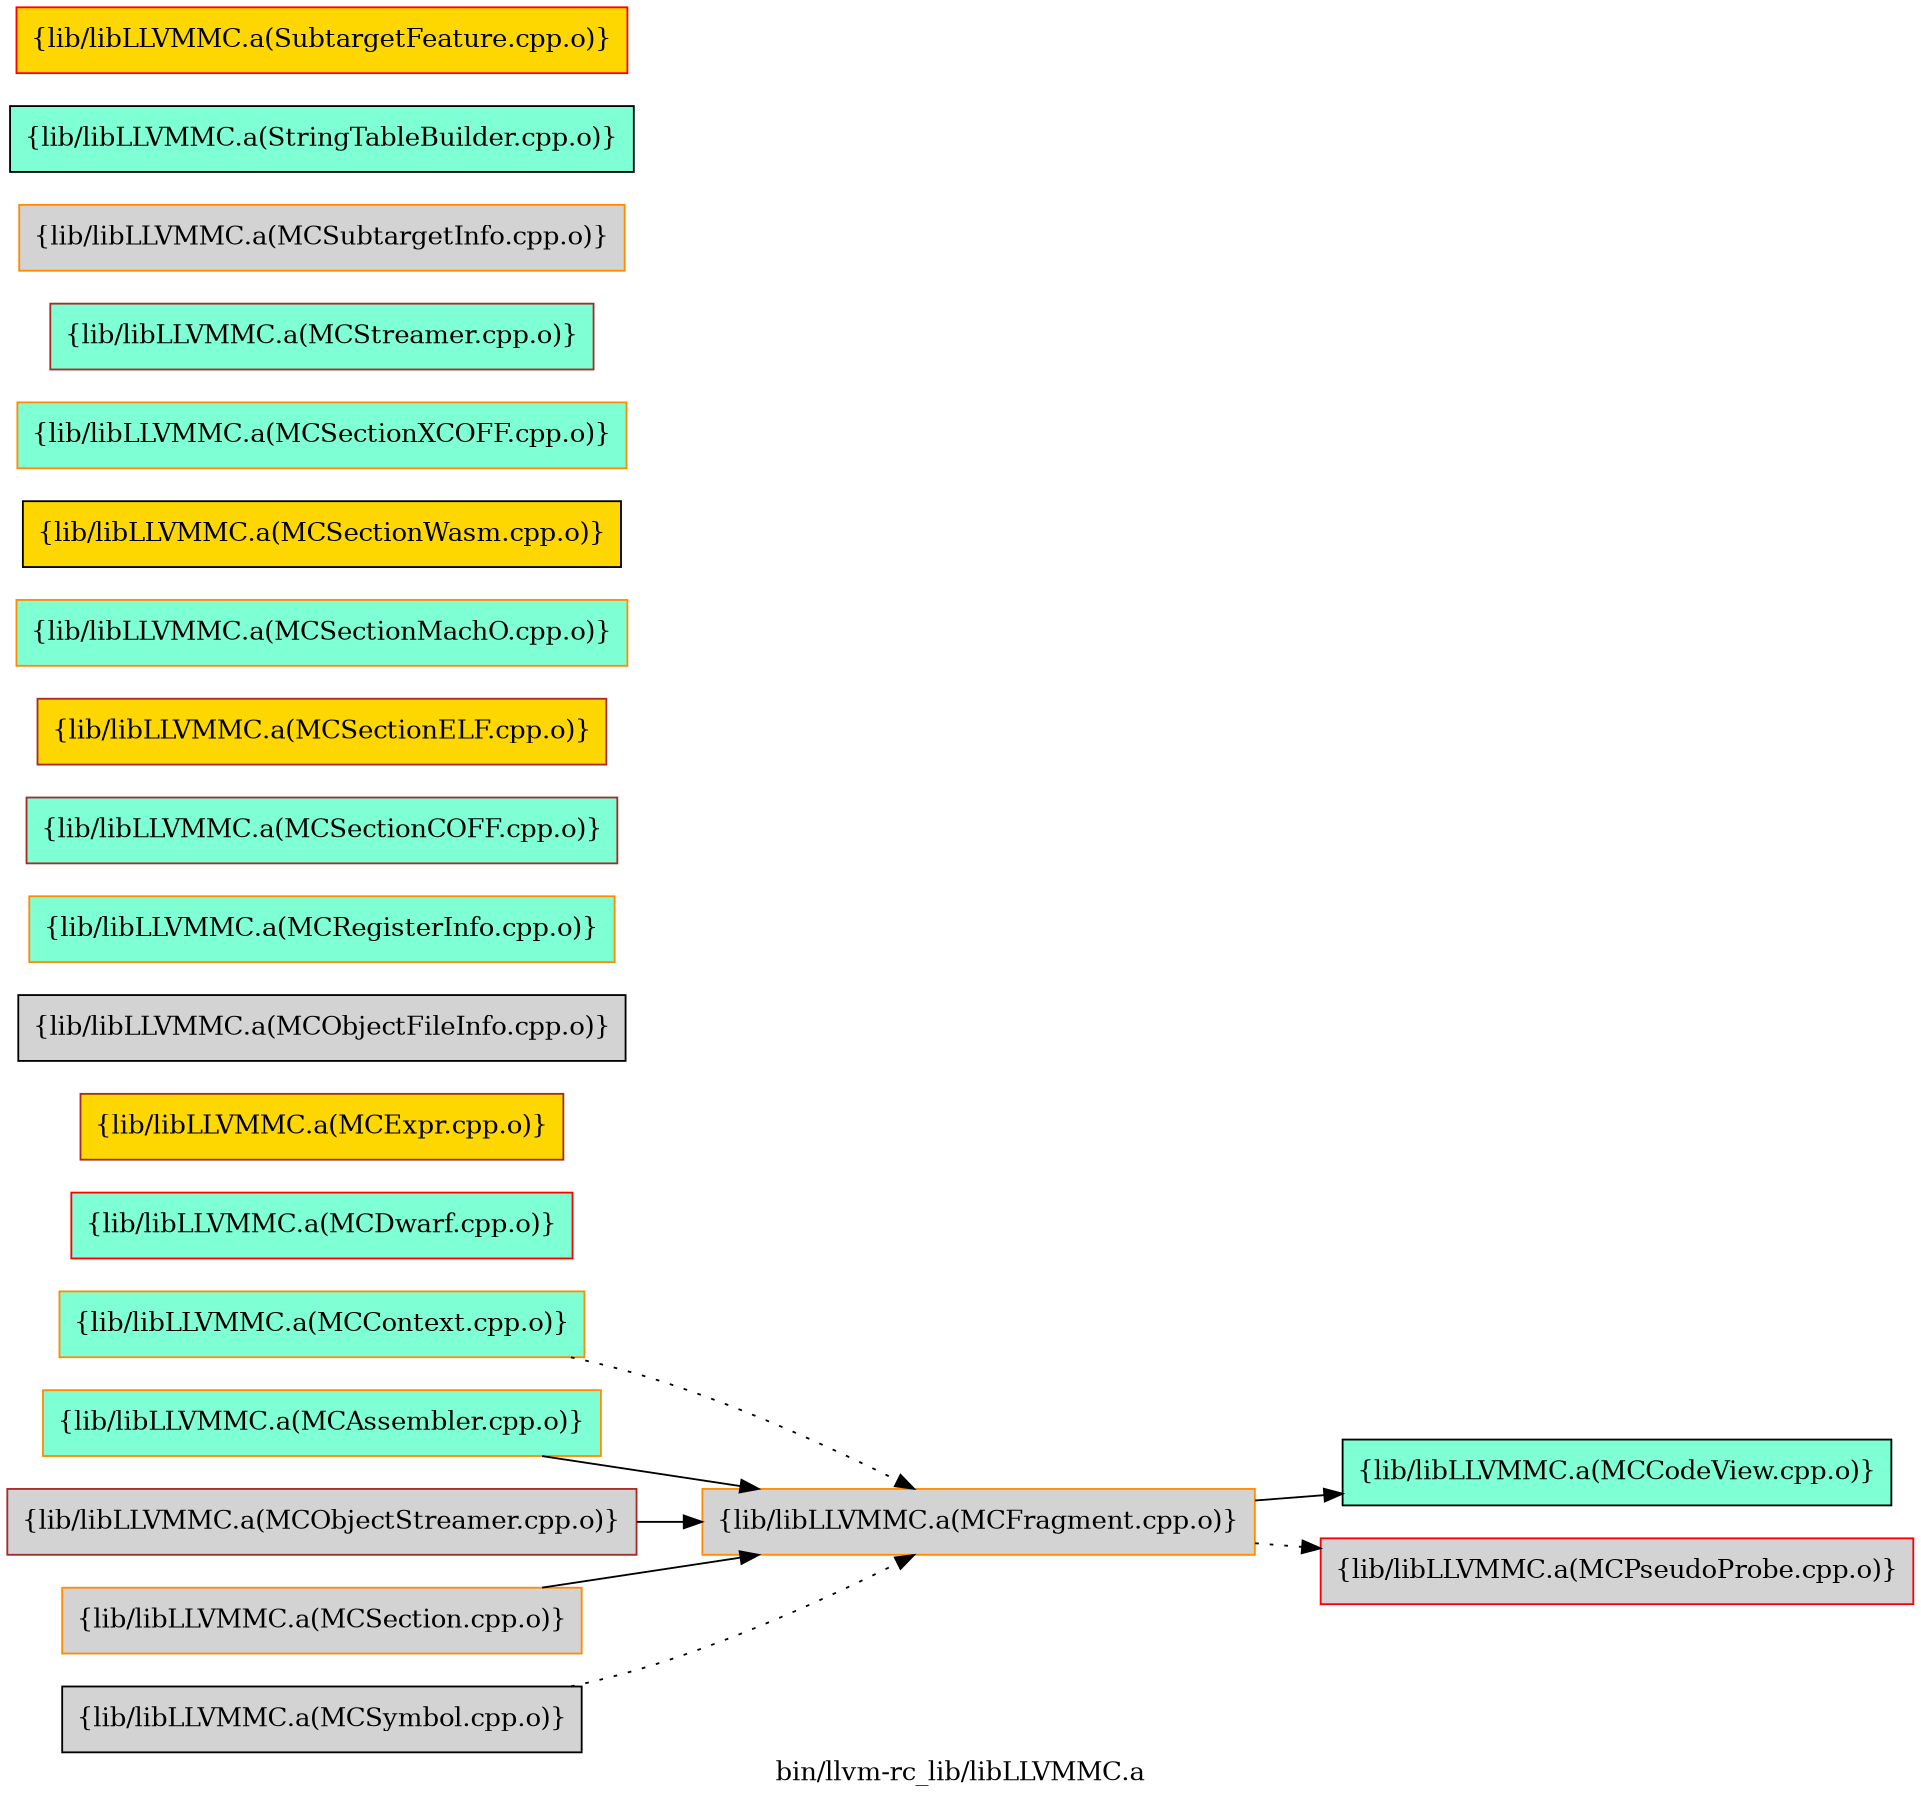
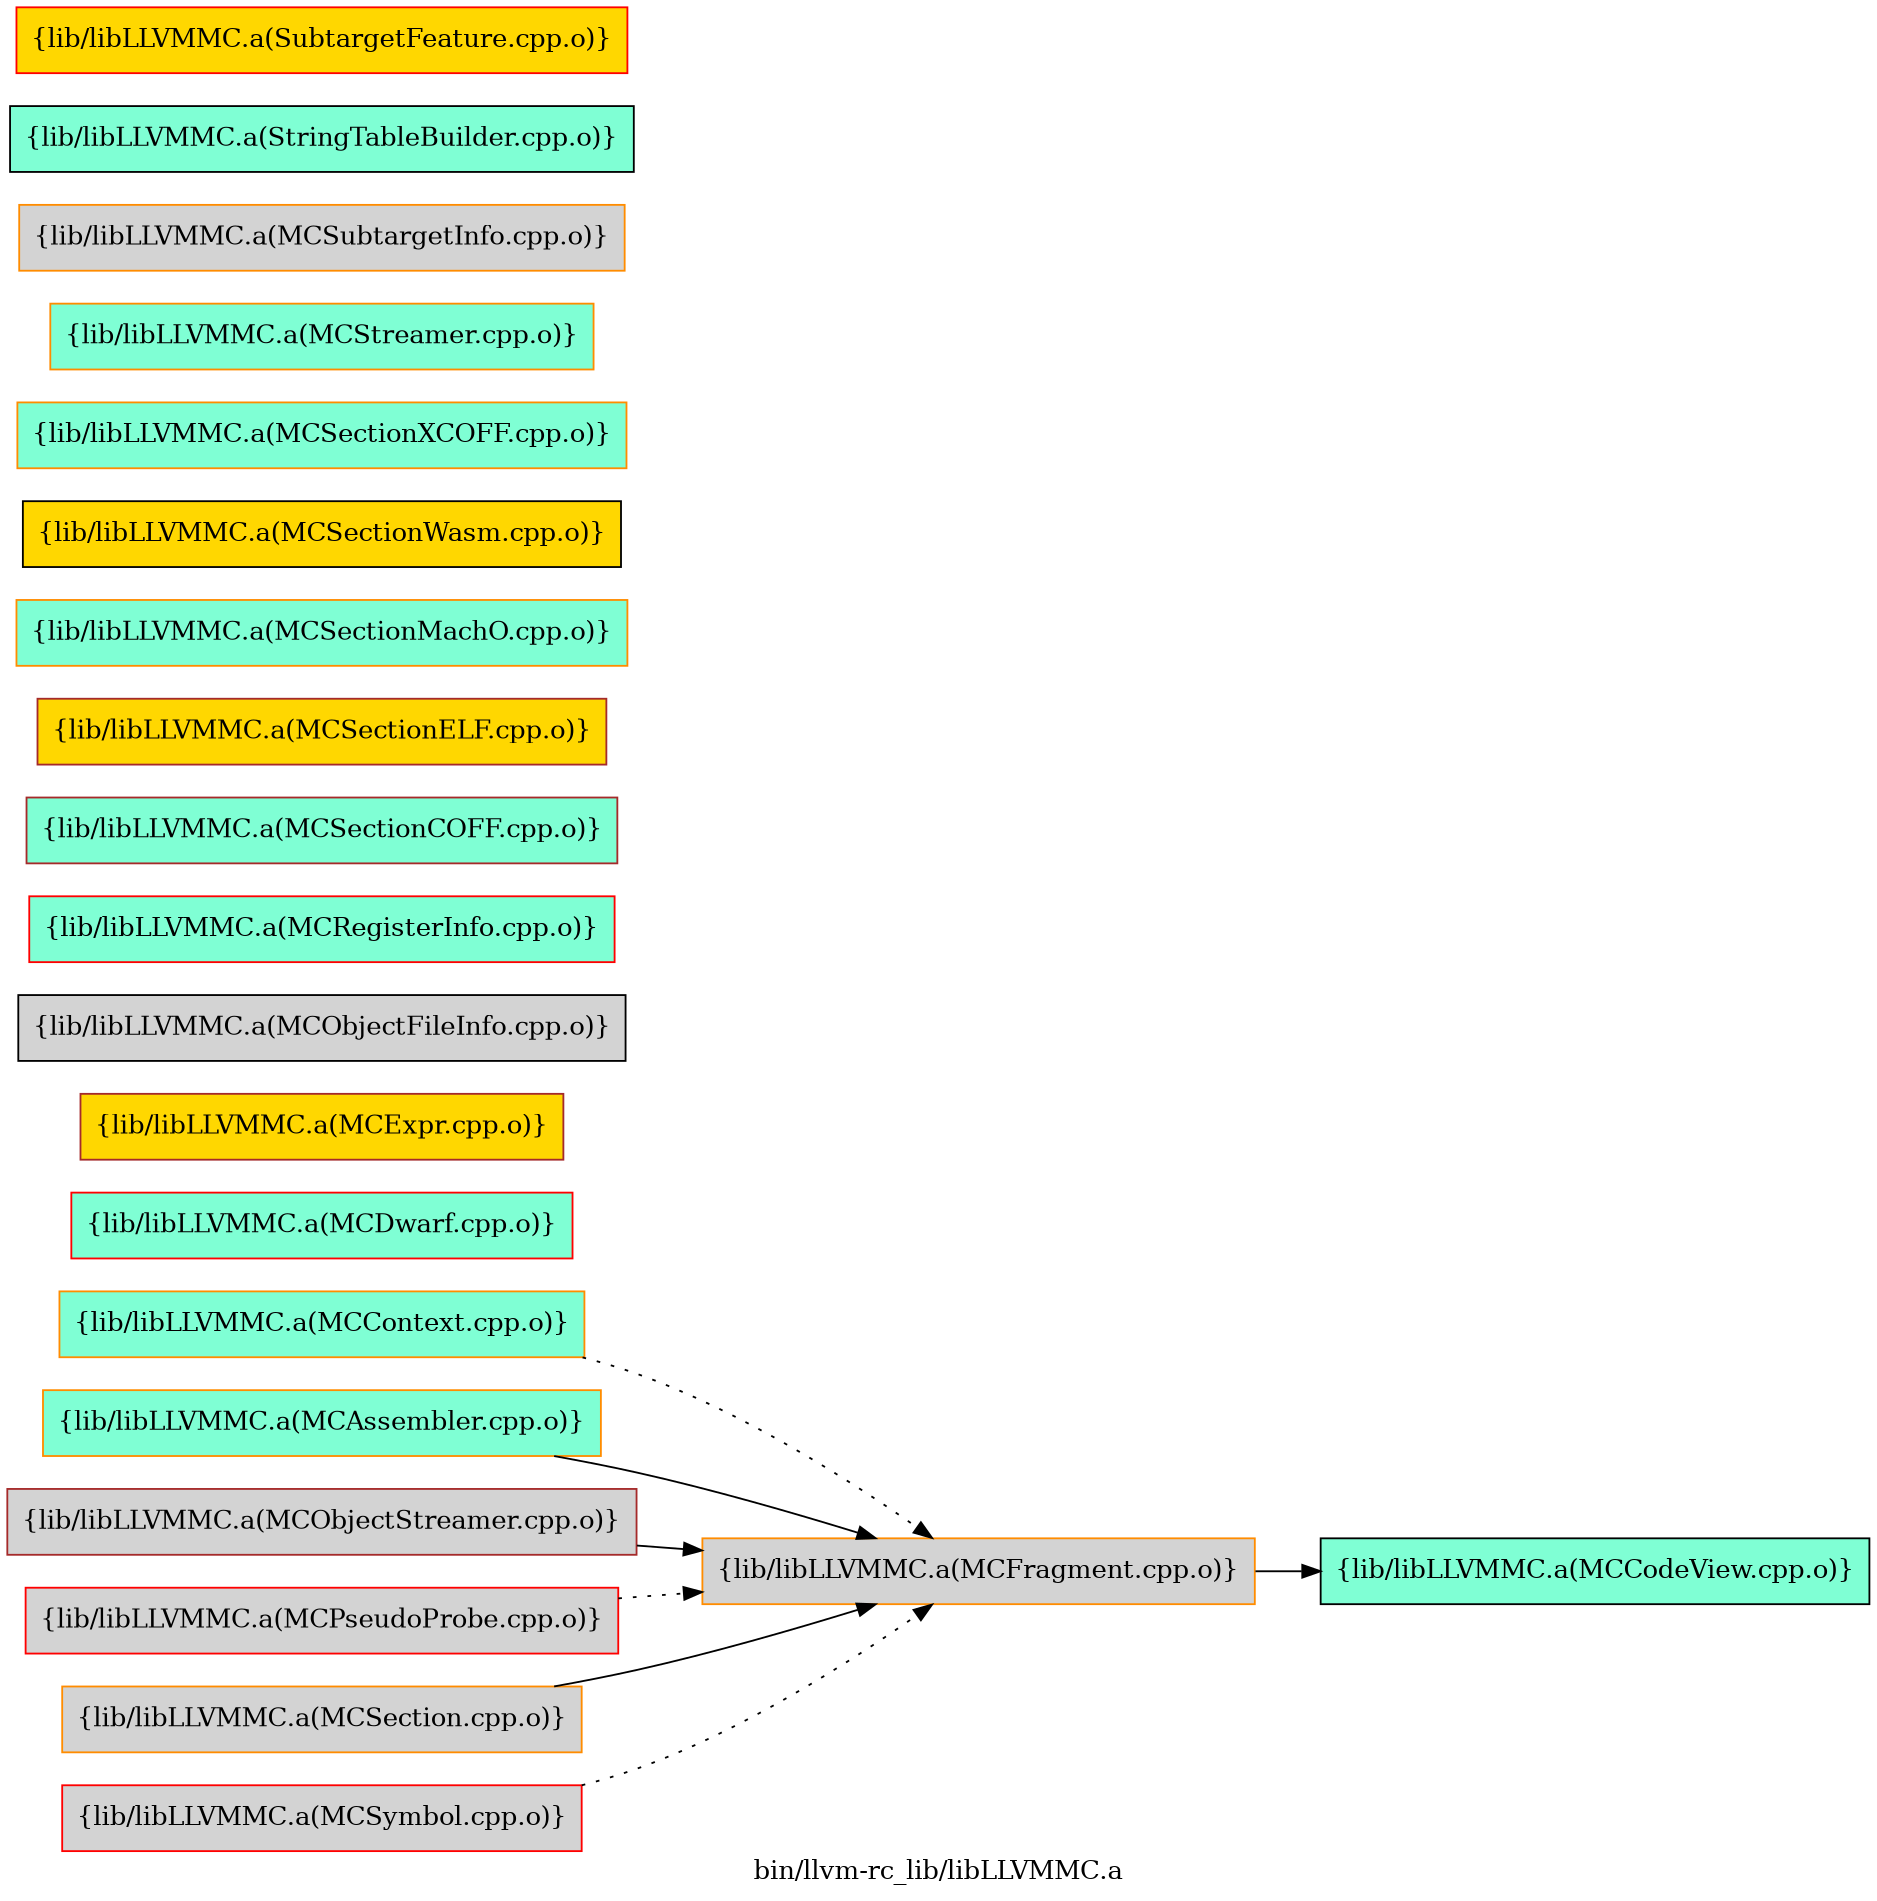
node "{lib/libLLVMMC.a(MCStreamer.cpp.o)}": color brown -> darkorange
node "{lib/libLLVMMC.a(MCRegisterInfo.cpp.o)}": color darkorange -> red
edge "{lib/libLLVMMC.a(MCFragment.cpp.o)}" -> "{lib/libLLVMMC.a(MCPseudoProbe.cpp.o)}": reversed
node "{lib/libLLVMMC.a(MCSymbol.cpp.o)}": color black -> red
